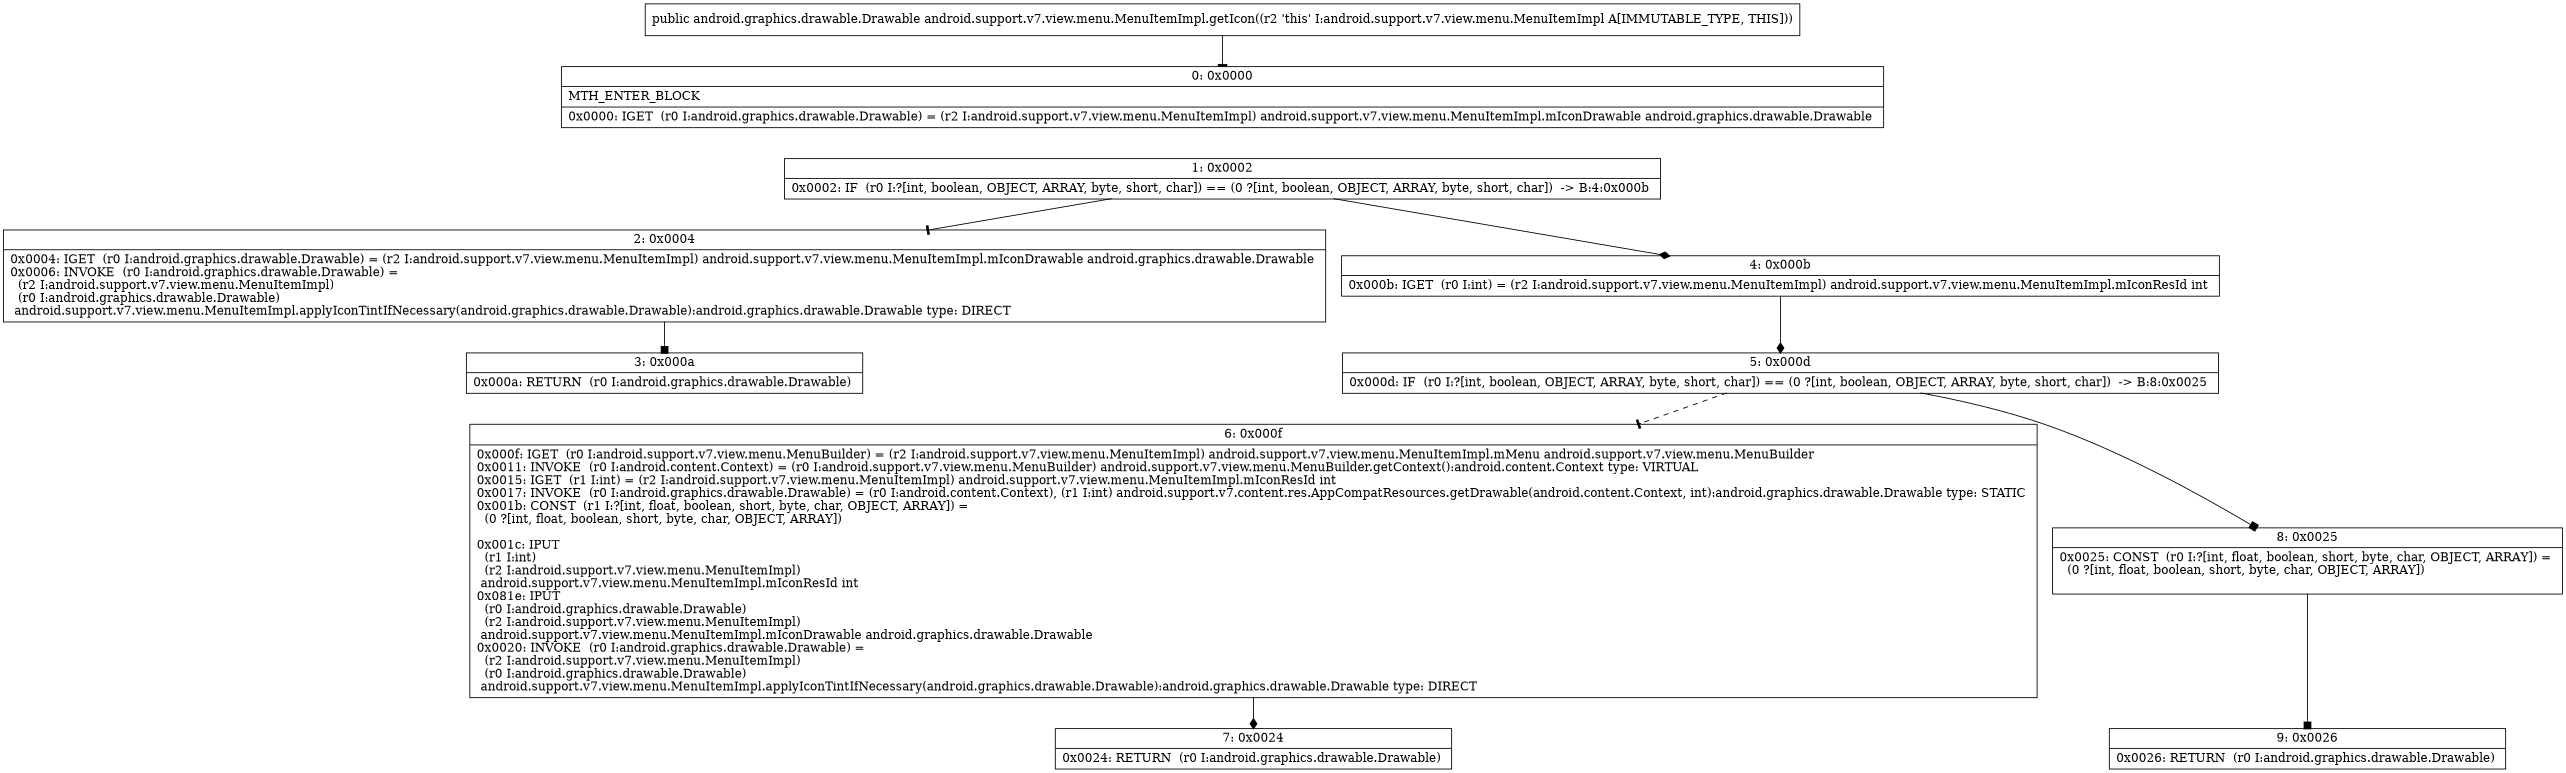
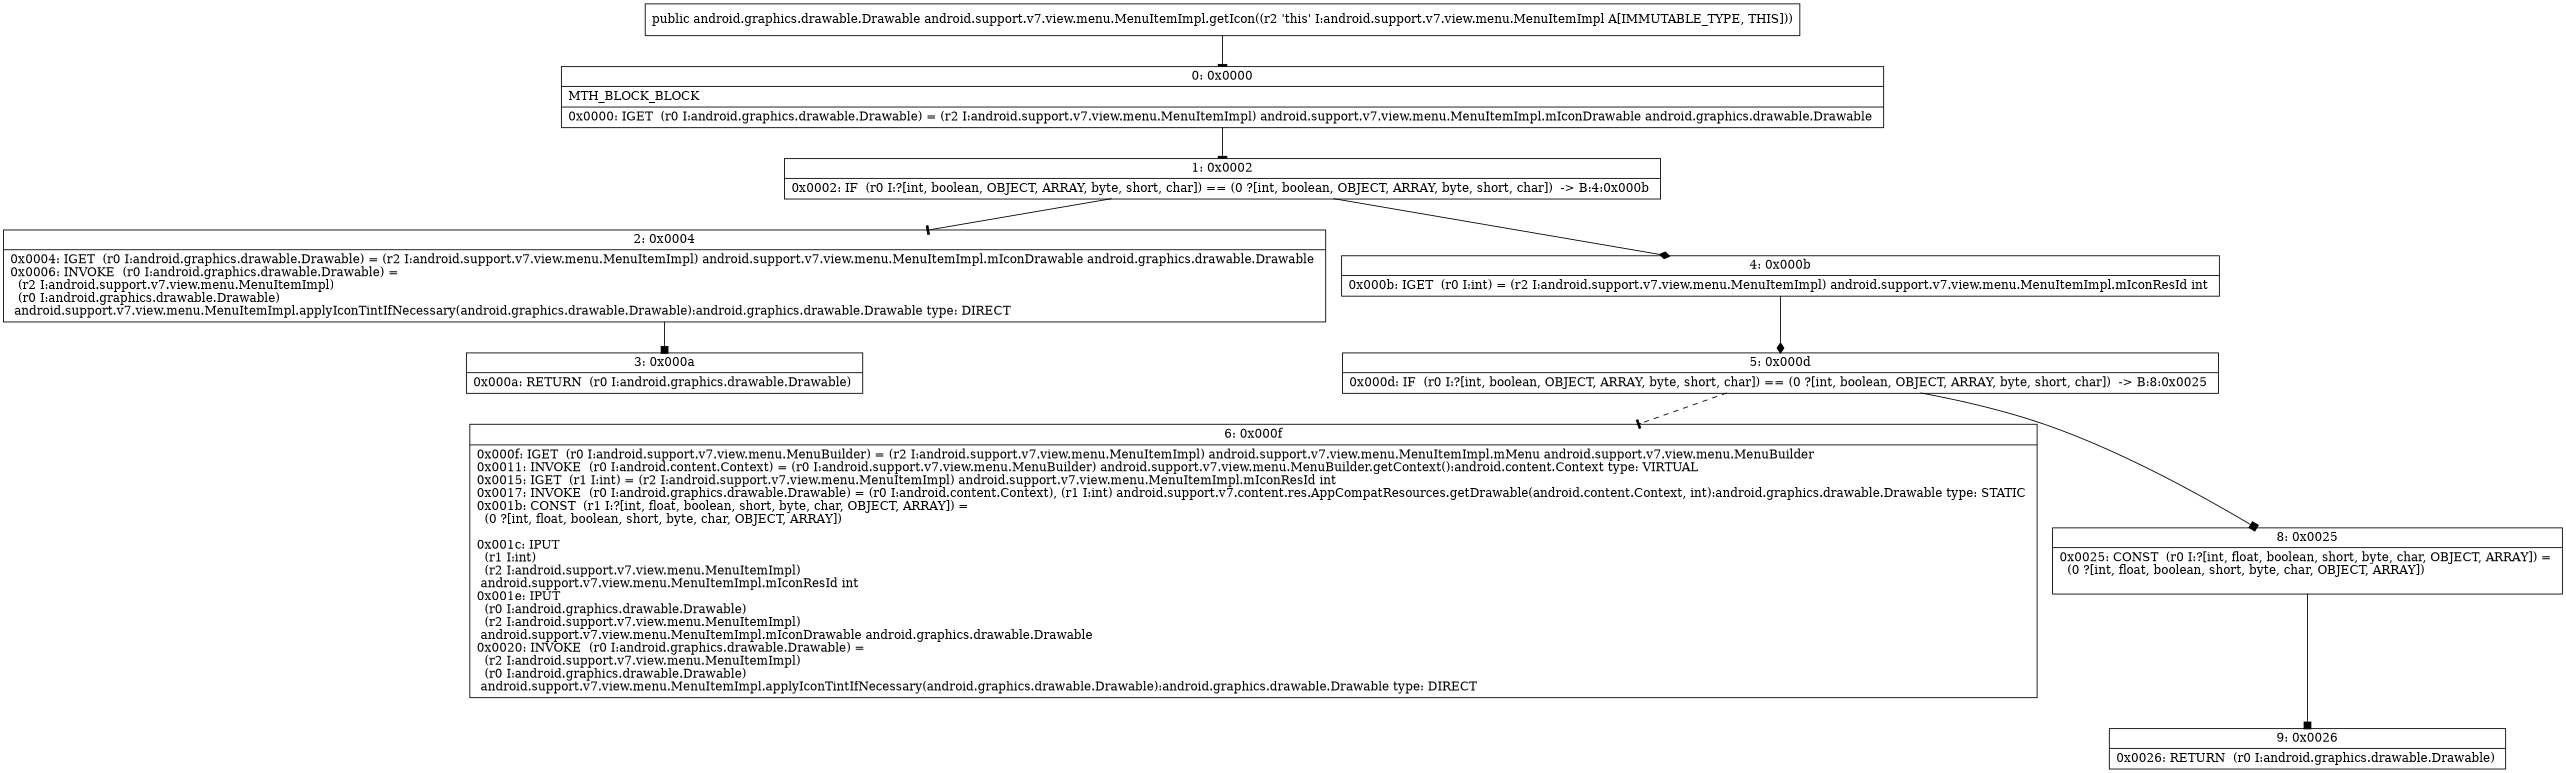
node "0: 0x0000": text "MTH_ENTER_BLOCK" -> "MTH_BLOCK_BLOCK"
edge "0: 0x0000" -> "1: 0x0002": added
node "6: 0x000f": text "0x081e: IPUT" -> "0x001e: IPUT"
node "7: 0x0024": removed
